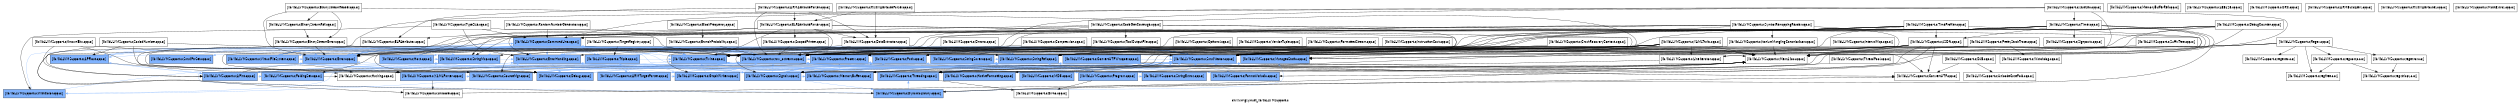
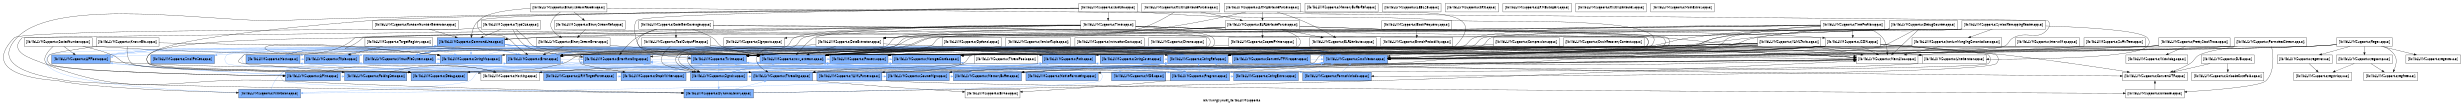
edge "{lib/libLLVMSupport.a(Timer.cpp.o)}" -> "{lib/libLLVMSupport.a(SourceMgr.cpp.o)}": now "{lib/libLLVMSupport.a(Timer.cpp.o)}" -> "{lib/libLLVMSupport.a(ManagedStatic.cpp.o)}"
edge "{lib/libLLVMSupport.a(APInt.cpp.o)}" -> "{lib/libLLVMSupport.a(MemAlloc.cpp.o)}": now "{lib/libLLVMSupport.a(FoldingSet.cpp.o)}" -> "{lib/libLLVMSupport.a(MemAlloc.cpp.o)}"
